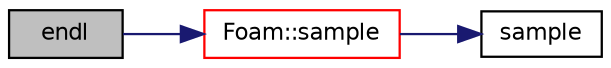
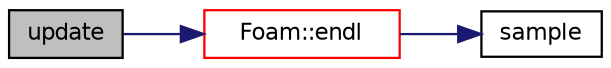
node "endl": label "endl" -> "update"
node "Foam::sample": label "Foam::sample" -> "Foam::endl"
